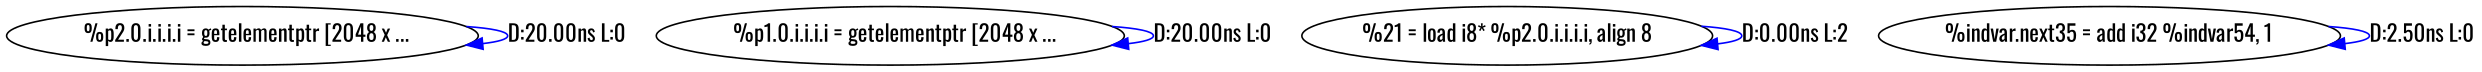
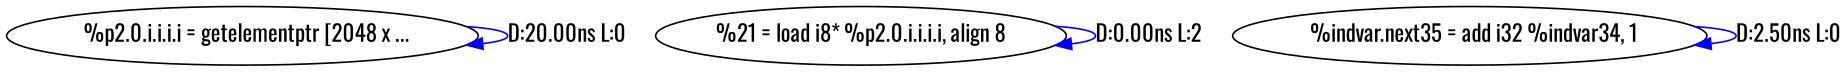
node "%p1.0.i.i.i.i = getelementptr [2048 x ...": removed
node "%indvar.next35 = add i32 %indvar54, 1": label "%indvar.next35 = add i32 %indvar54, 1" -> "%indvar.next35 = add i32 %indvar34, 1"
